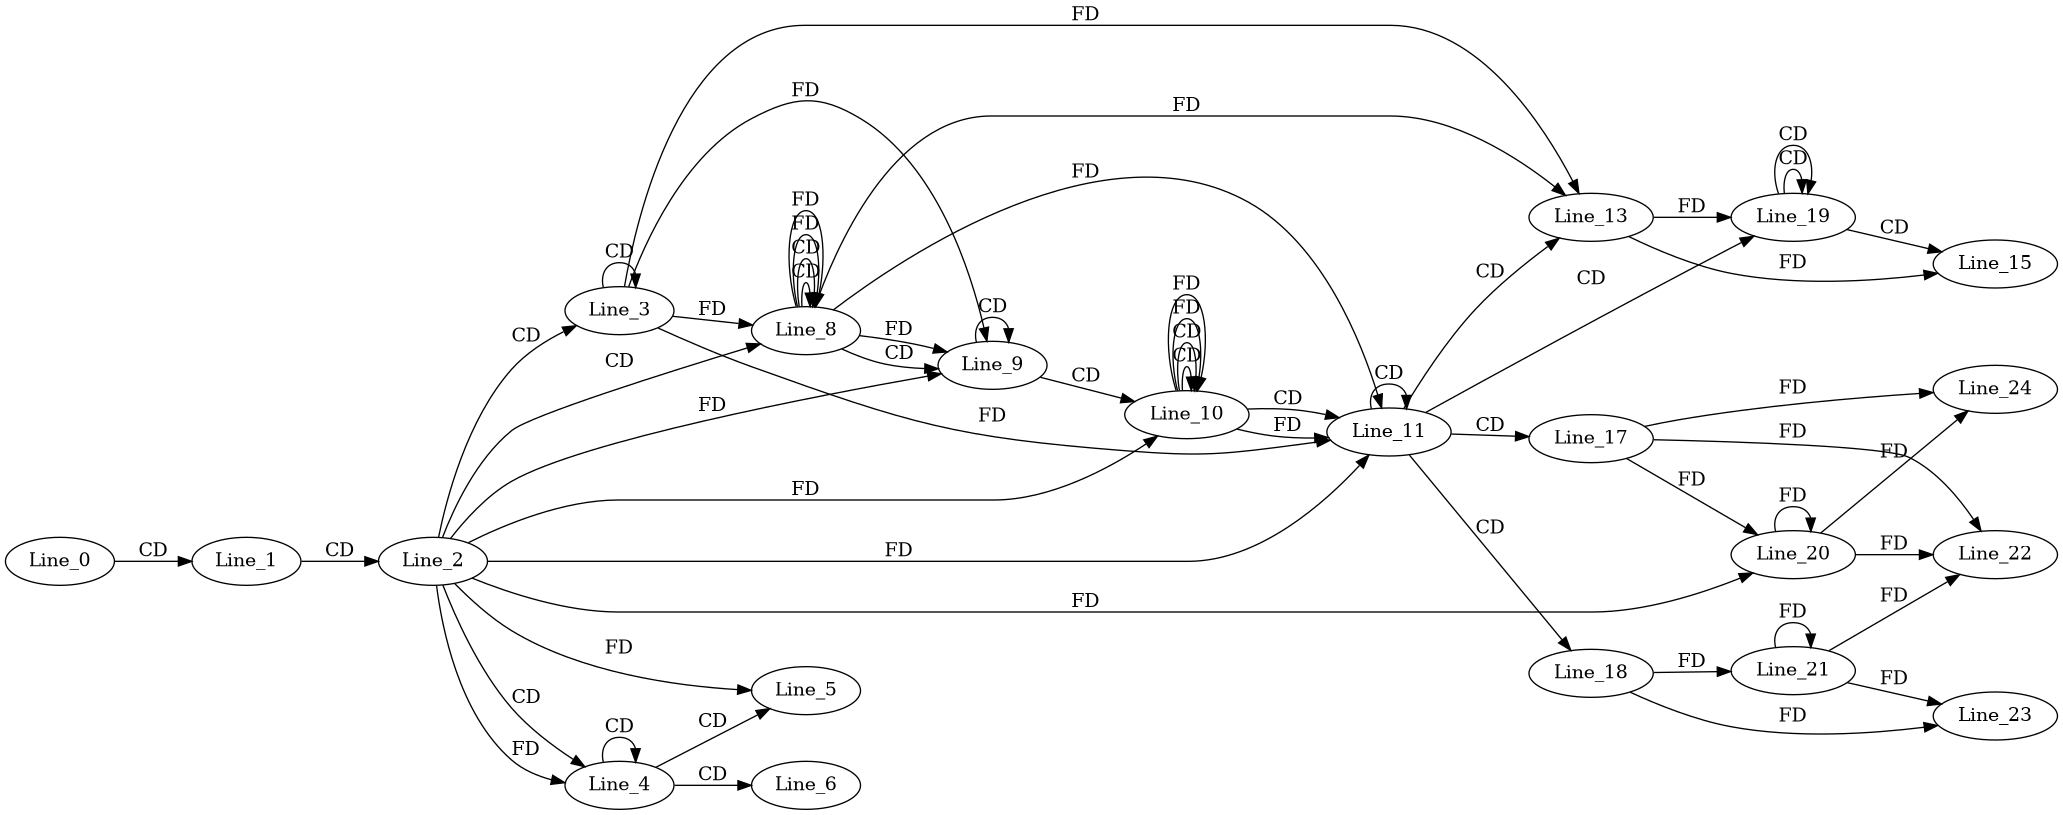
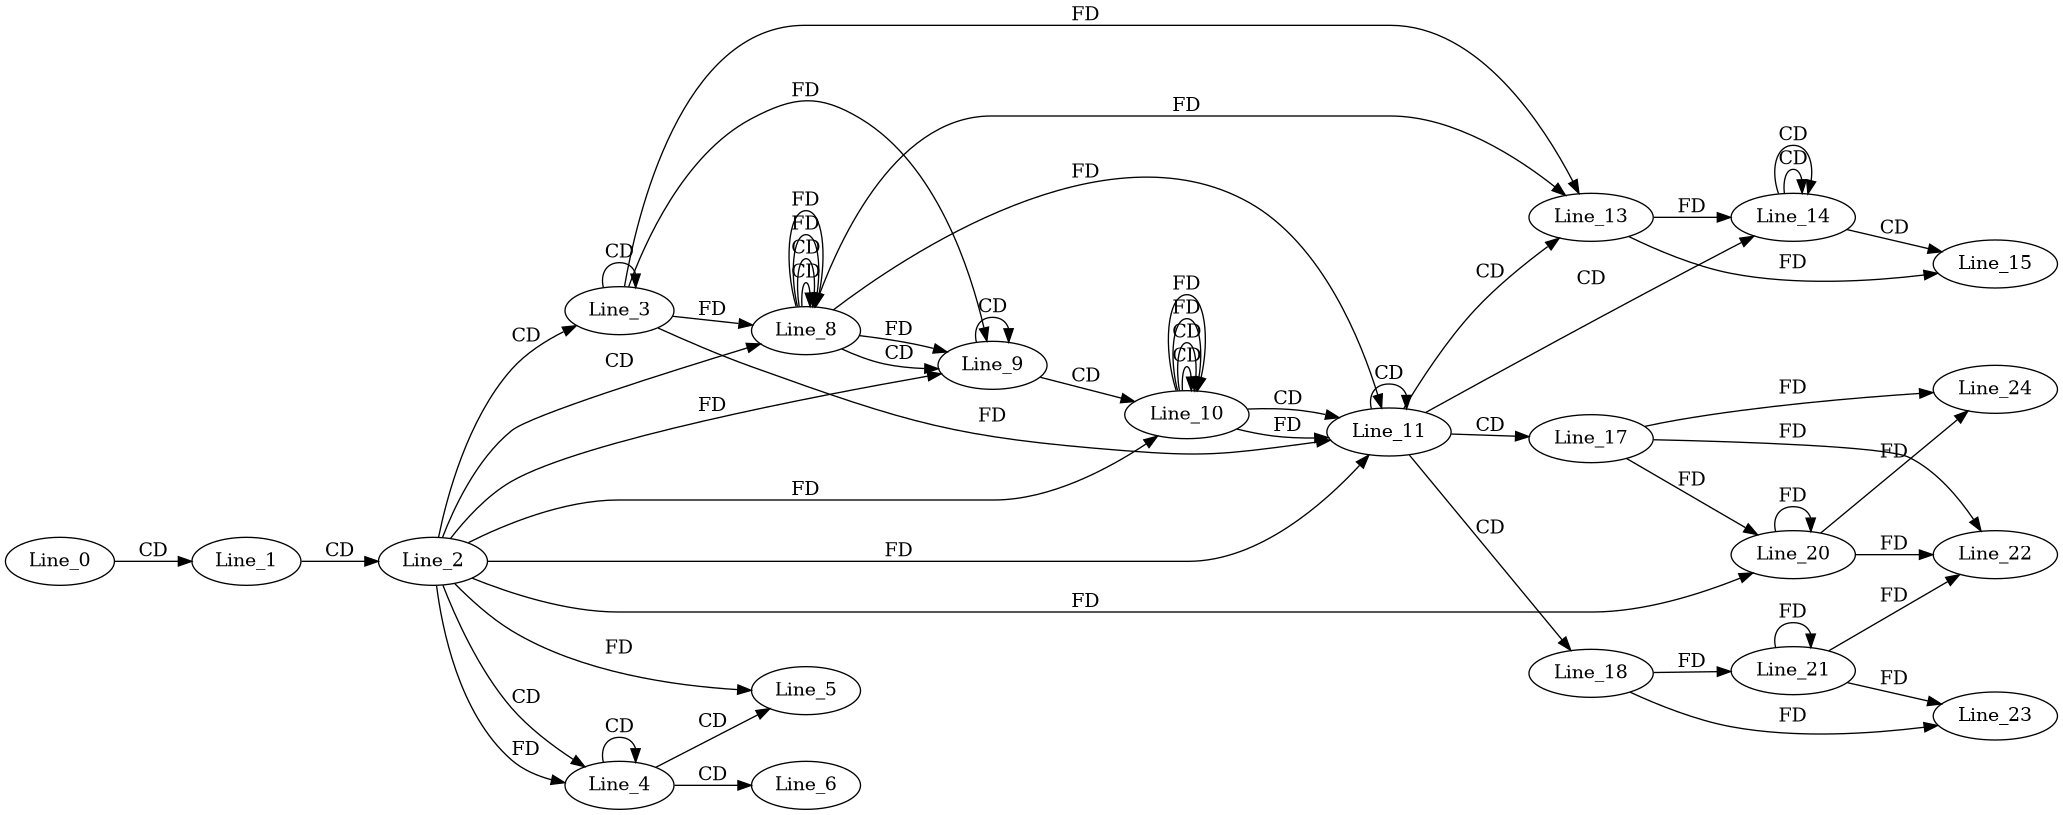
node "Line_19": label "Line_19" -> "Line_14"
